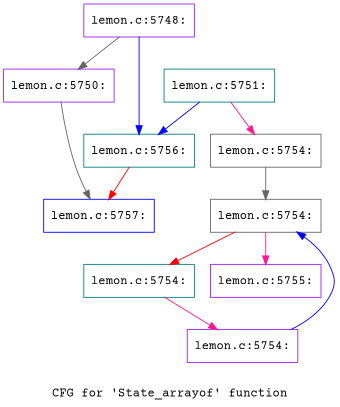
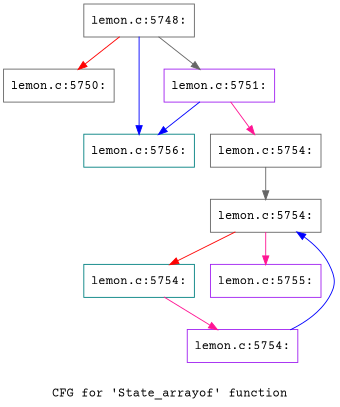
node "lemon.c:5748:": color purple -> gray40
edge "lemon.c:5748:" -> "lemon.c:5750:": color gray40 -> red
edge "lemon.c:5748:" -> "lemon.c:5751:": added
node "lemon.c:5750:": color purple -> gray40
node "lemon.c:5751:": color teal -> purple
node "lemon.c:5757:": removed
